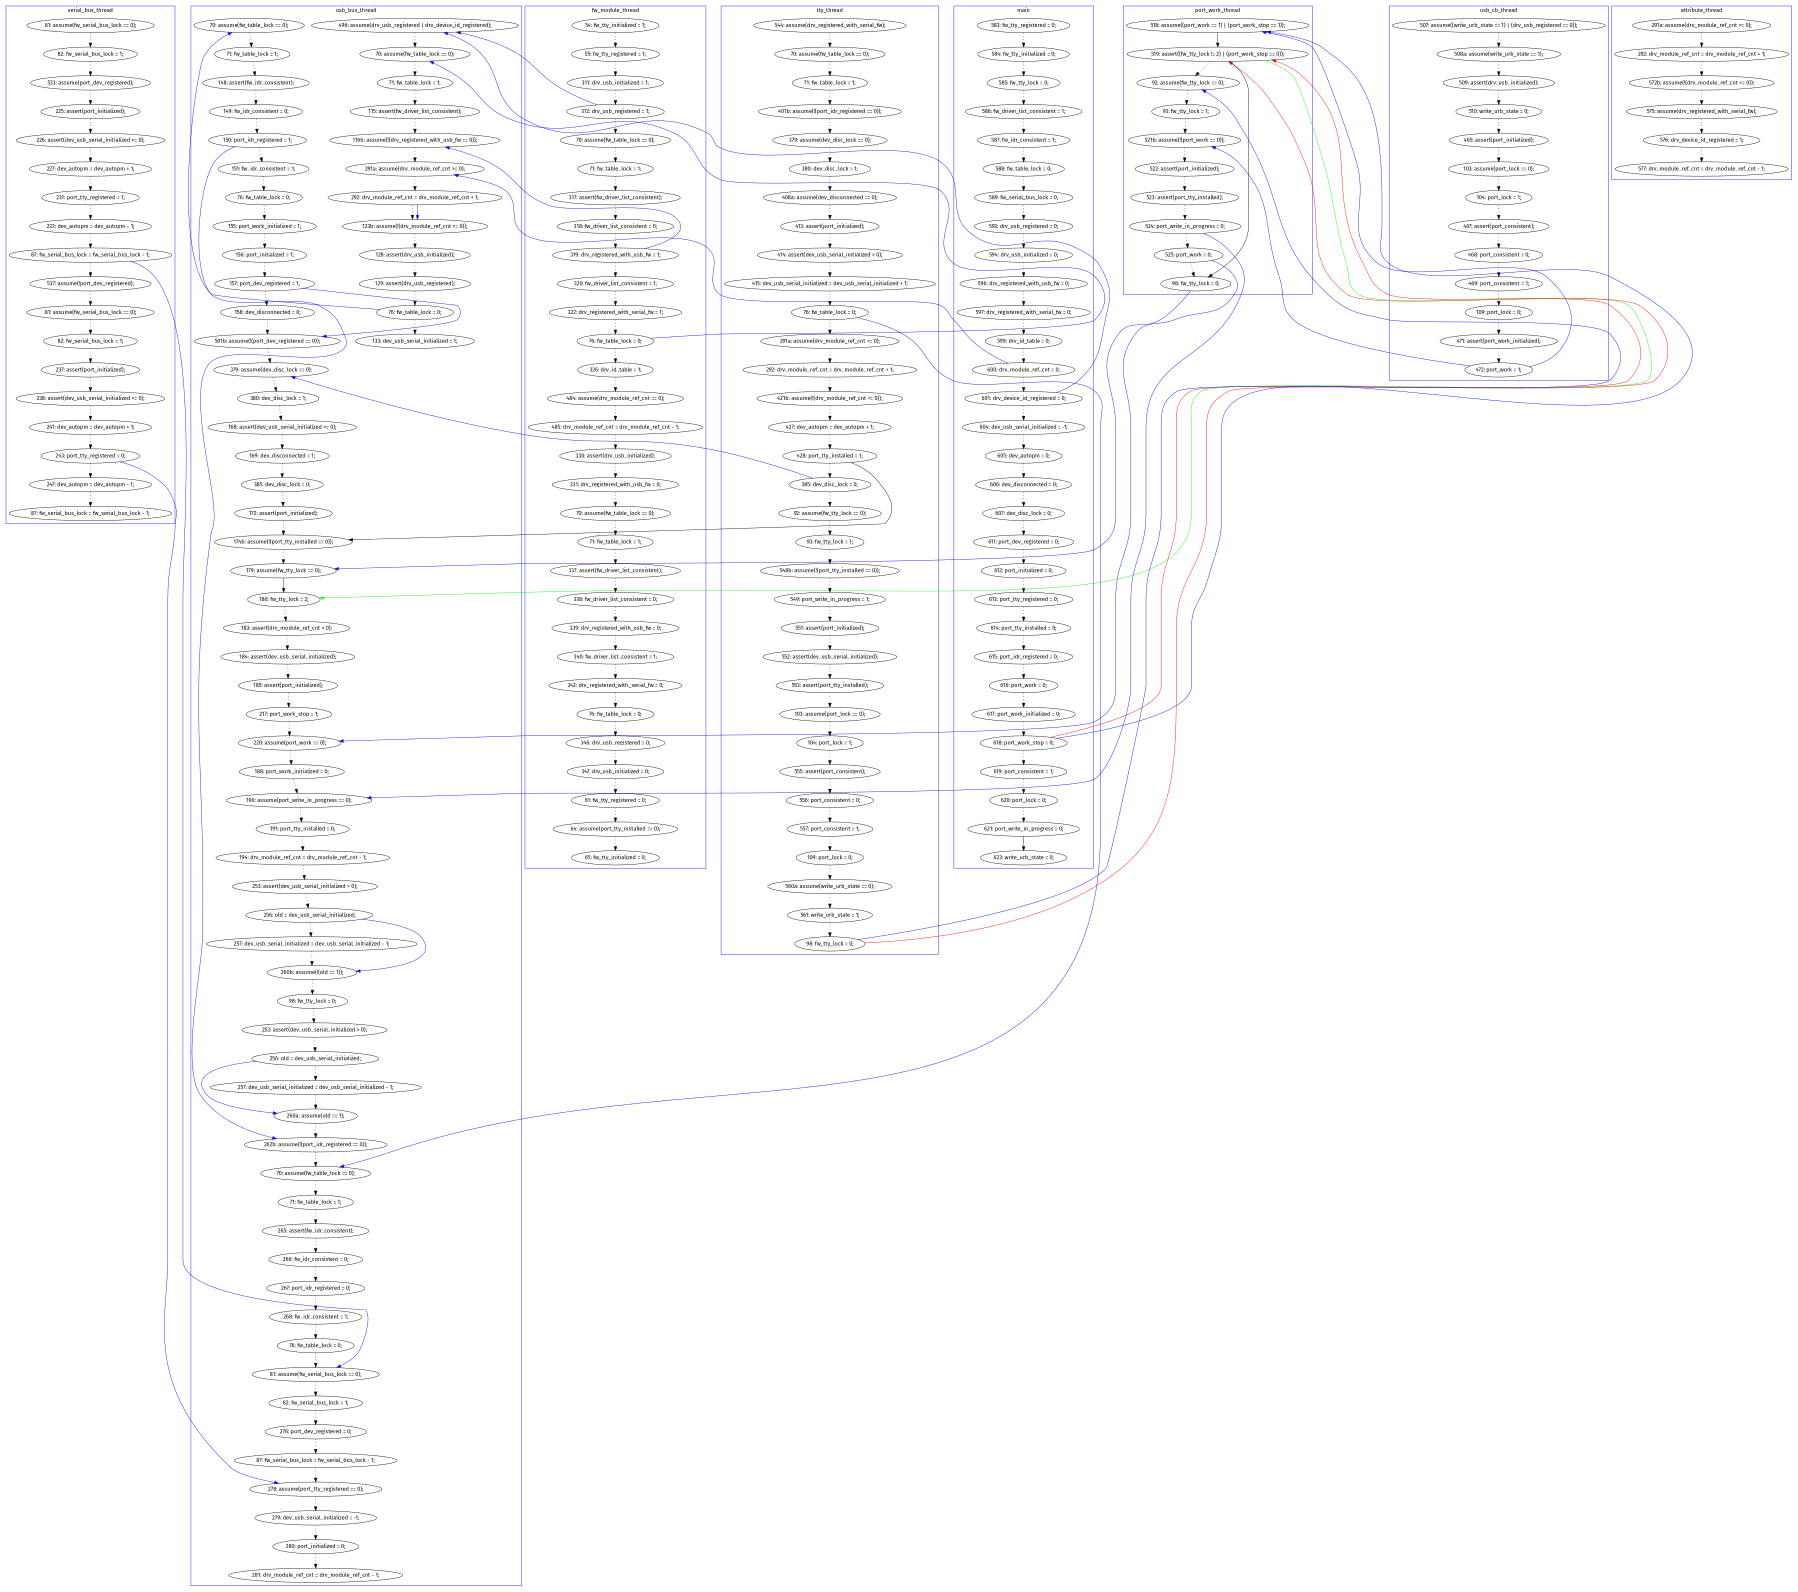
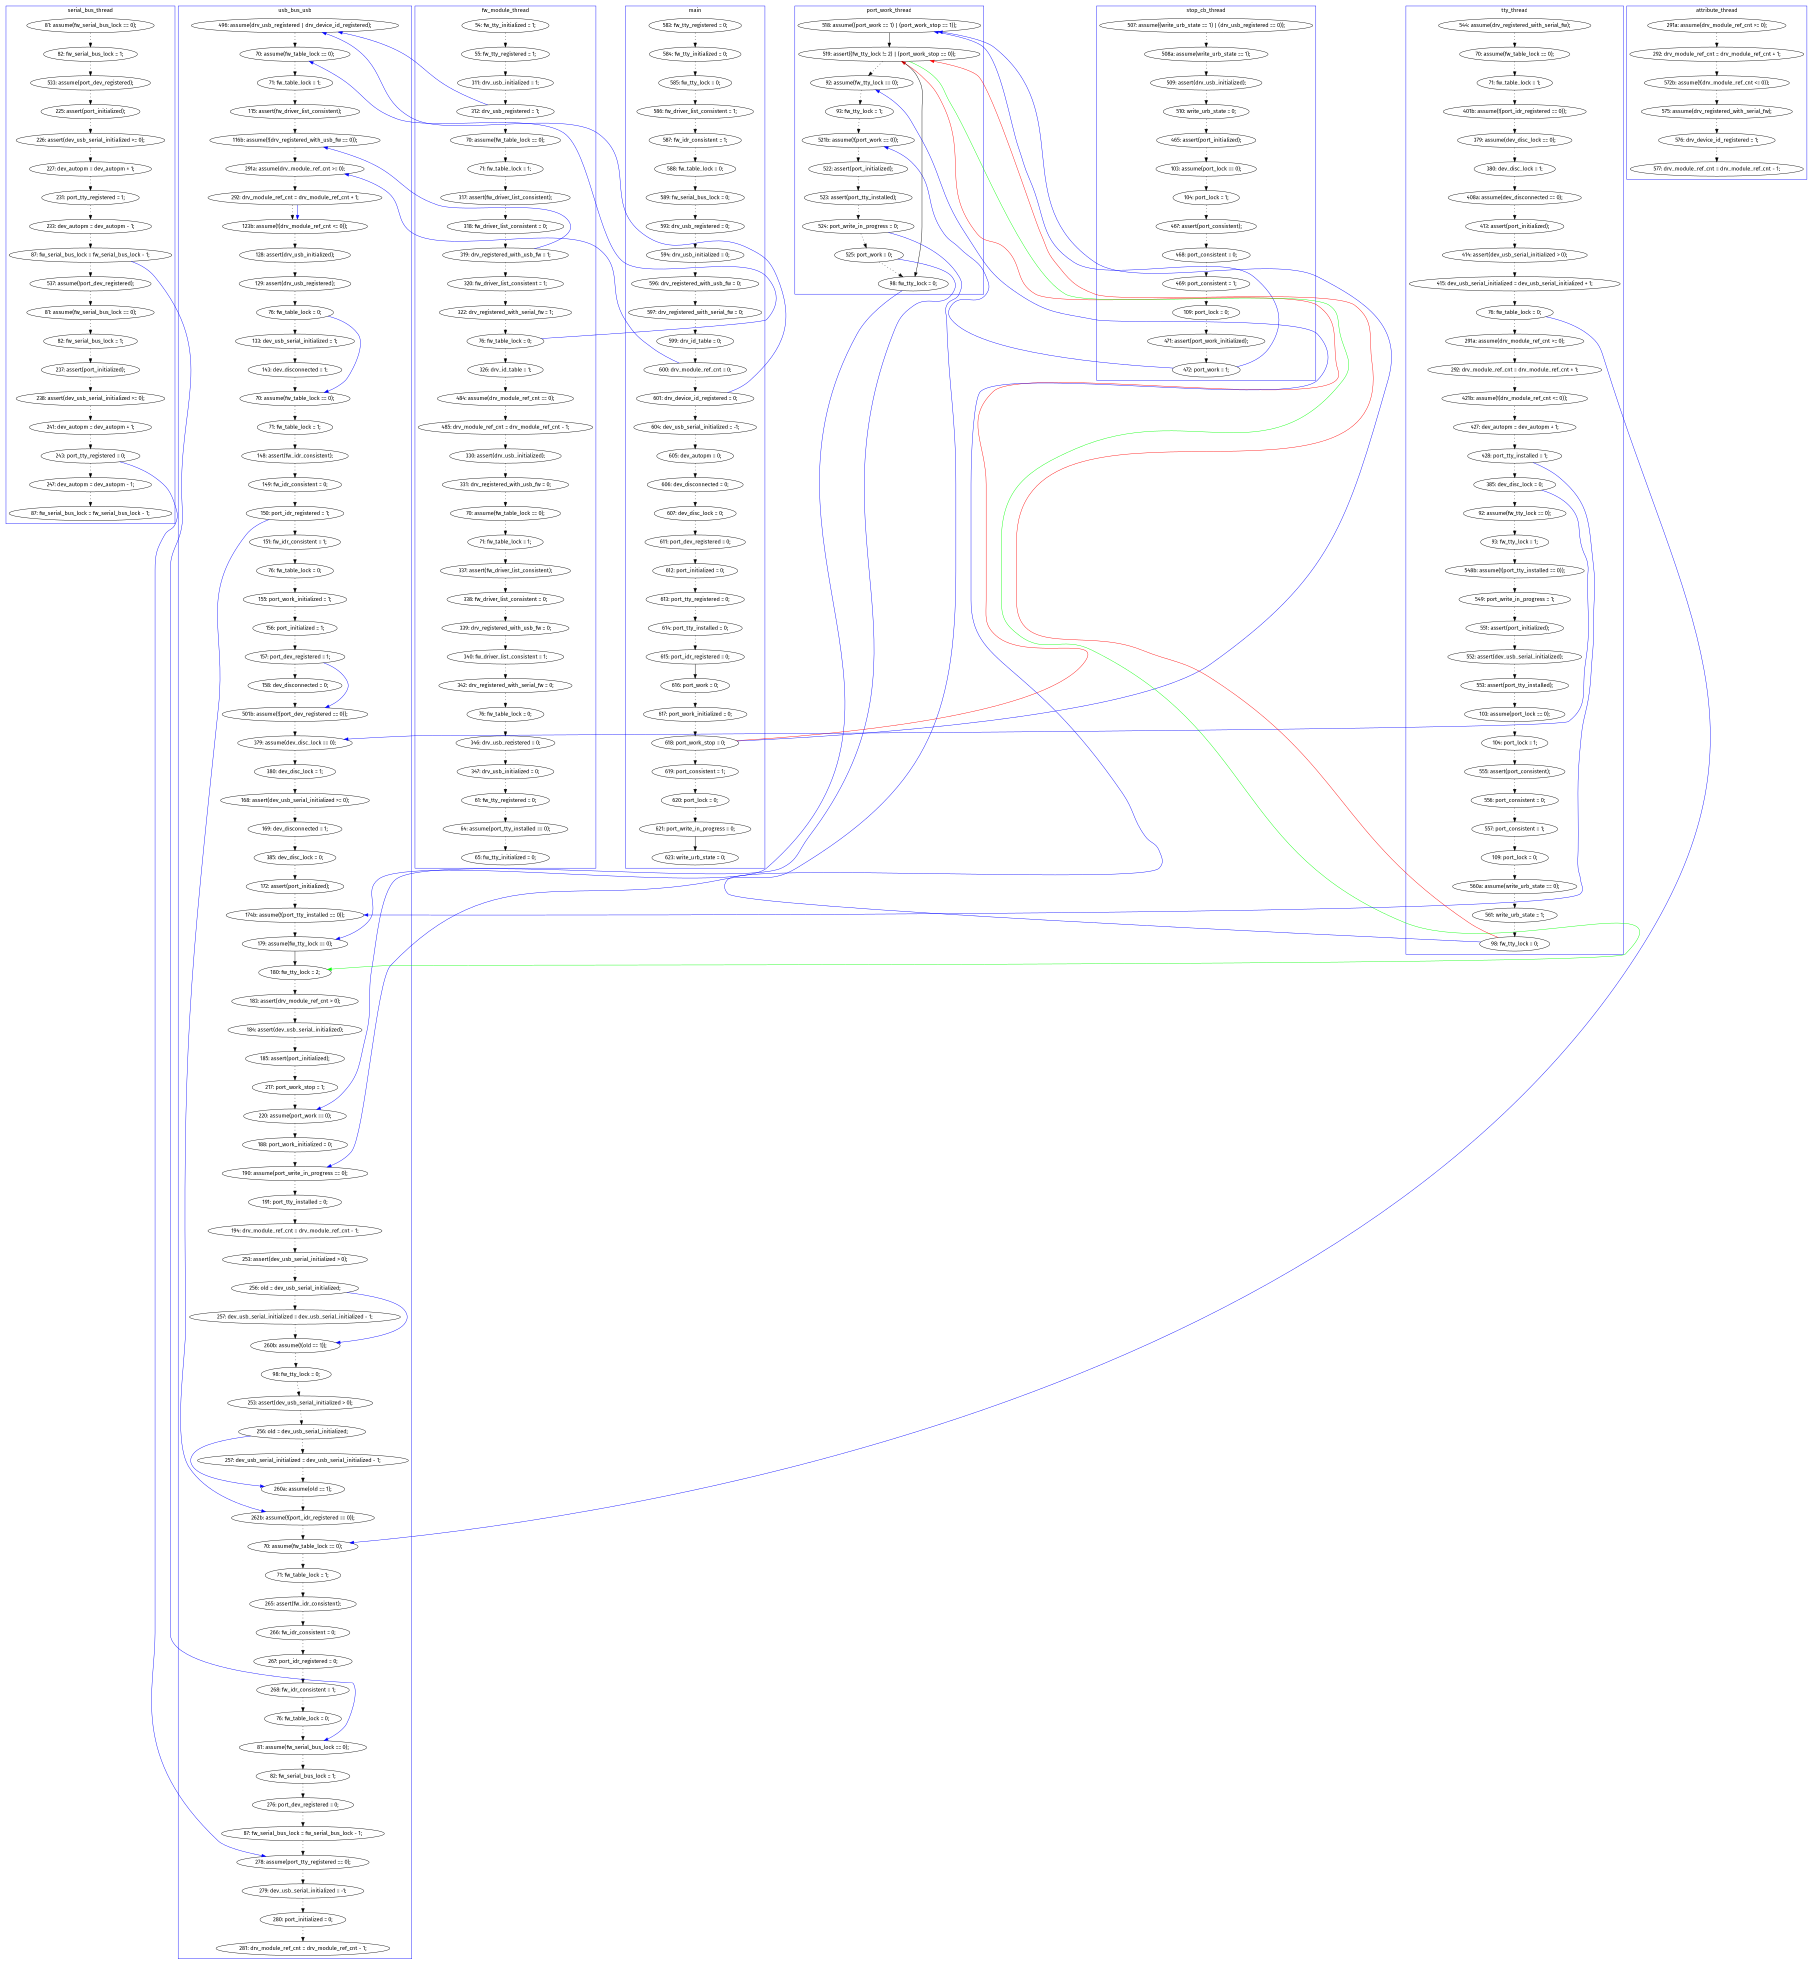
cluster "usb_bus_thread": label "usb_bus_thread" -> "usb_bus_usb"
cluster "usb_cb_thread": label "usb_cb_thread" -> "stop_cb_thread"
node "143: dev_disconnected = 1;": added
edge "428: port_tty_installed = 1;" -> "174b: assume(!(port_tty_installed == 0));": color Black -> Blue
edge "615: port_idr_registered = 0;" -> "616: port_work = 0;": style dotted -> solid
